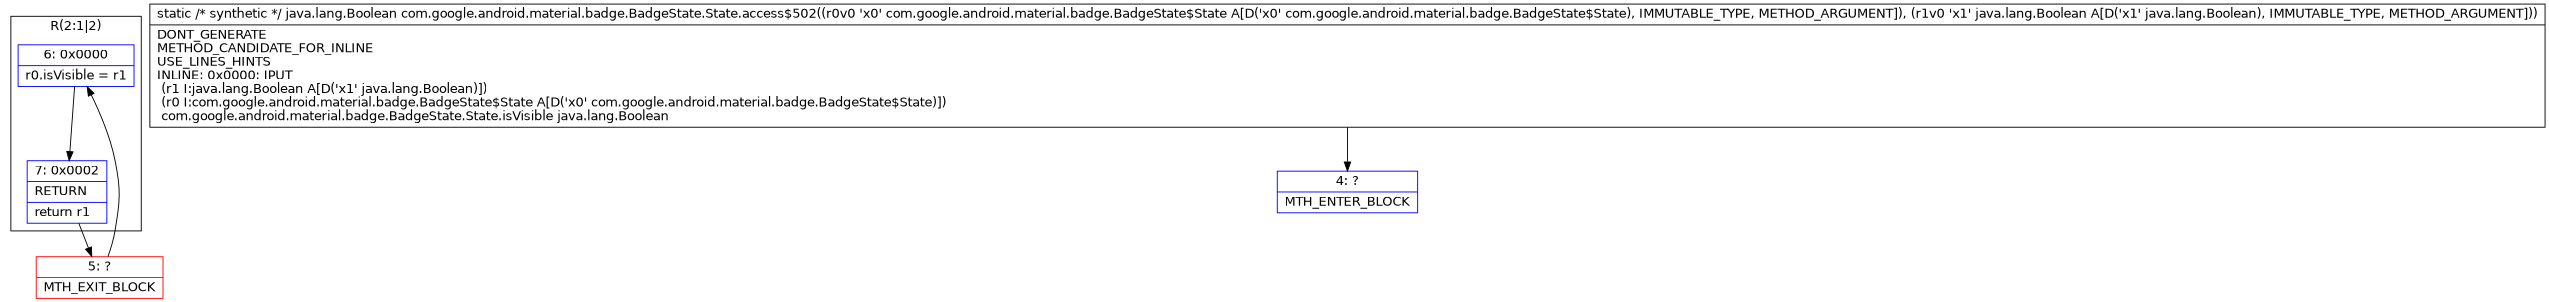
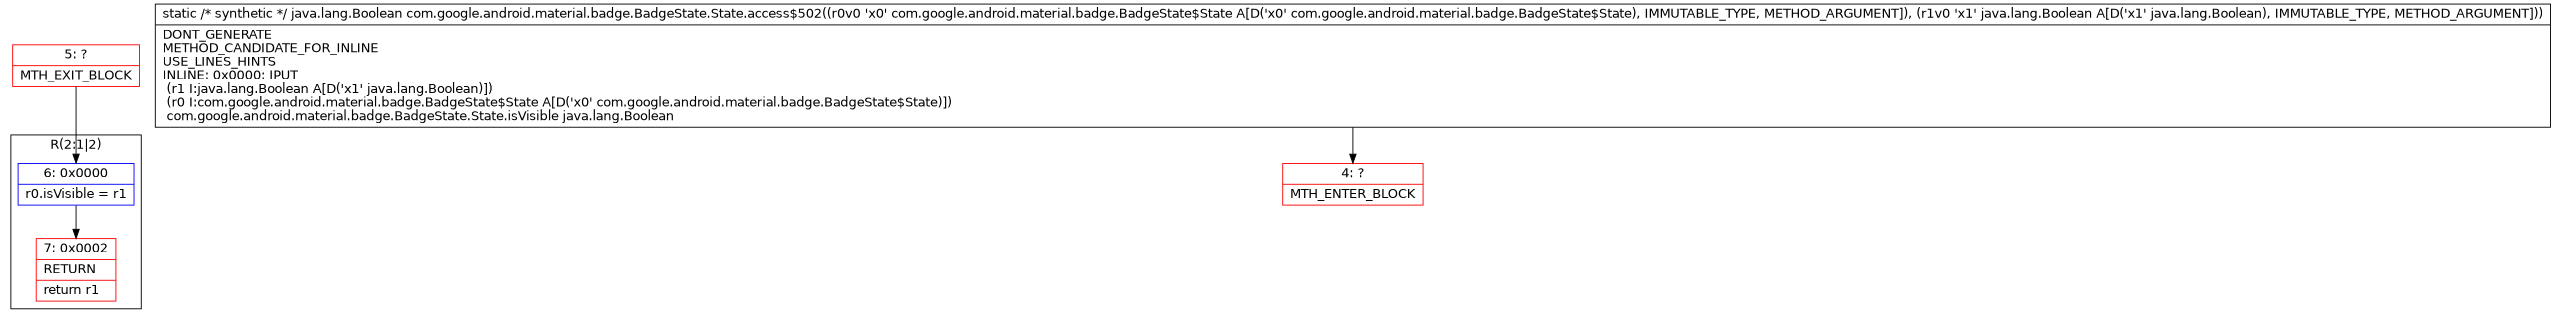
node "7: 0x0002": color blue -> red
node "4: ?": color blue -> red
edge "7: 0x0002" -> "5: ?": removed
